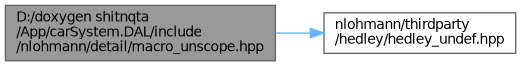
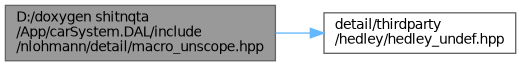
node "nlohmann/thirdparty /hedley/hedley_undef.hpp": label "nlohmann/thirdparty /hedley/hedley_undef.hpp" -> "detail/thirdparty /hedley/hedley_undef.hpp"
